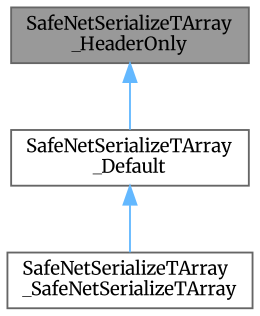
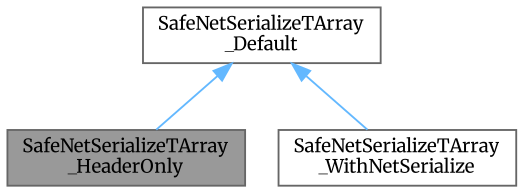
edge "SafeNetSerializeTArray _Default" -> "SafeNetSerializeTArray _HeaderOnly": reversed
node "SafeNetSerializeTArray _SafeNetSerializeTArray": label "SafeNetSerializeTArray _SafeNetSerializeTArray" -> "SafeNetSerializeTArray _WithNetSerialize"
